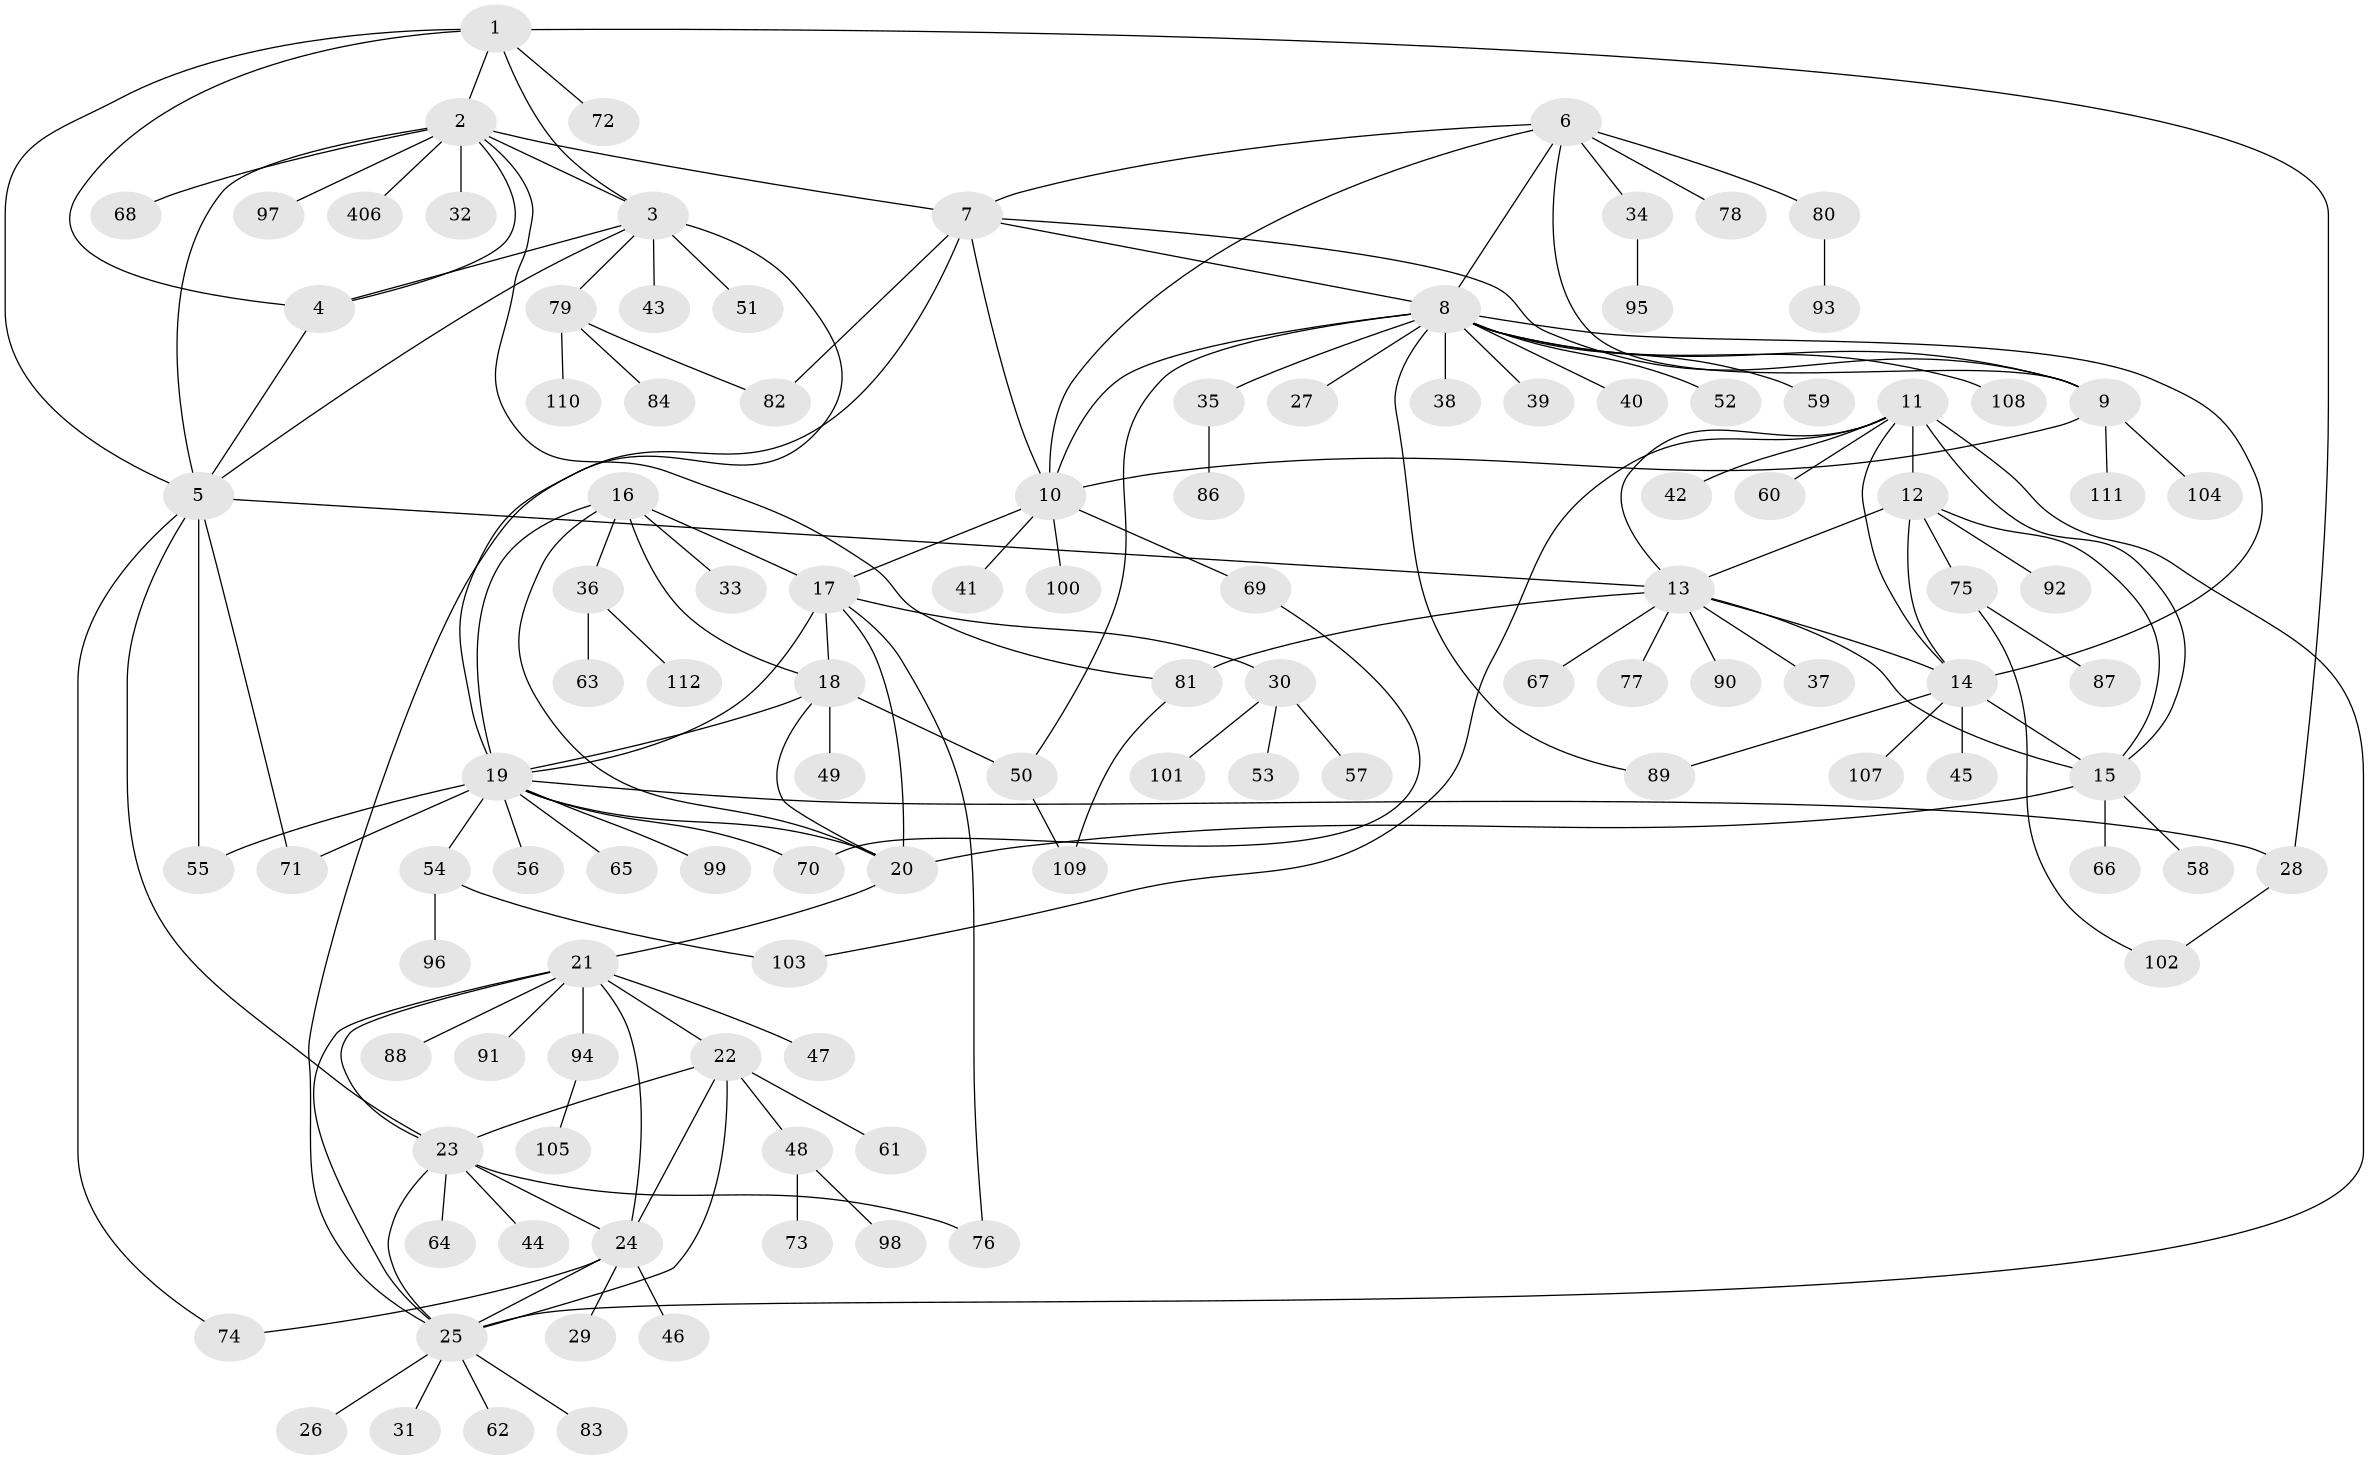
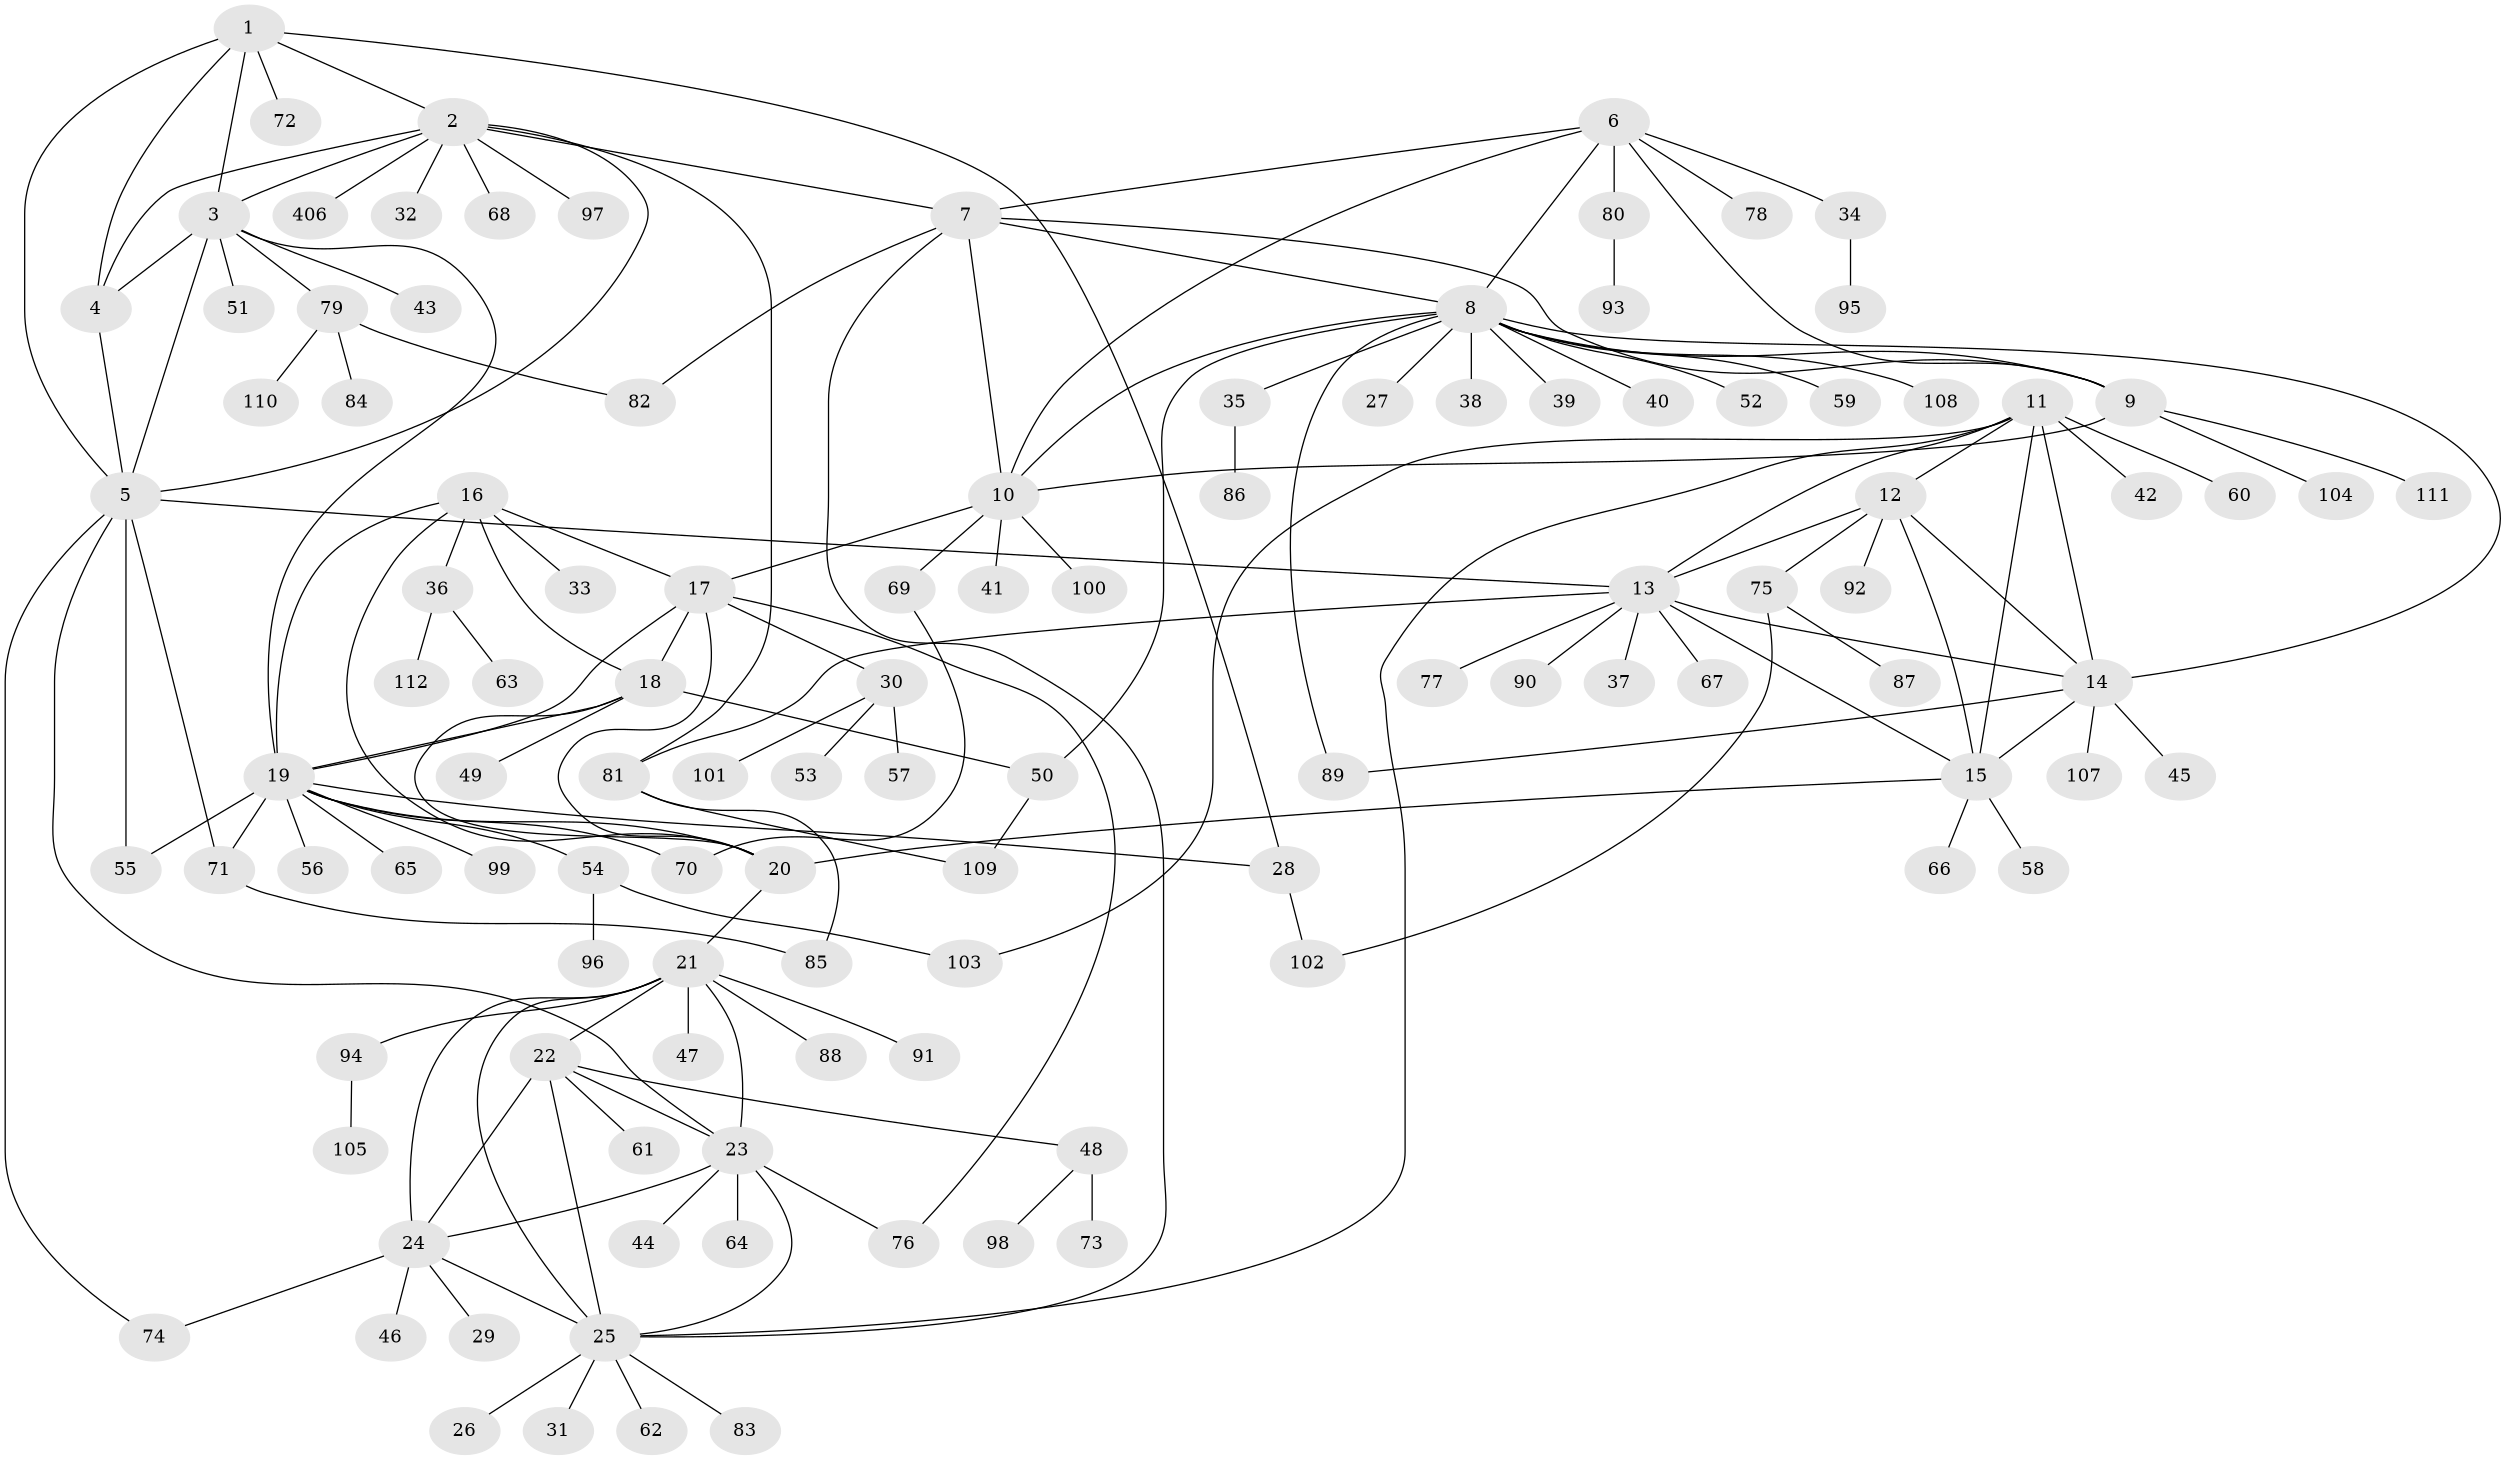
node "85": added
